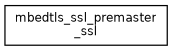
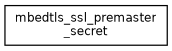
node "mbedtls_ssl_premaster _ssl": label "mbedtls_ssl_premaster _ssl" -> "mbedtls_ssl_premaster _secret"
